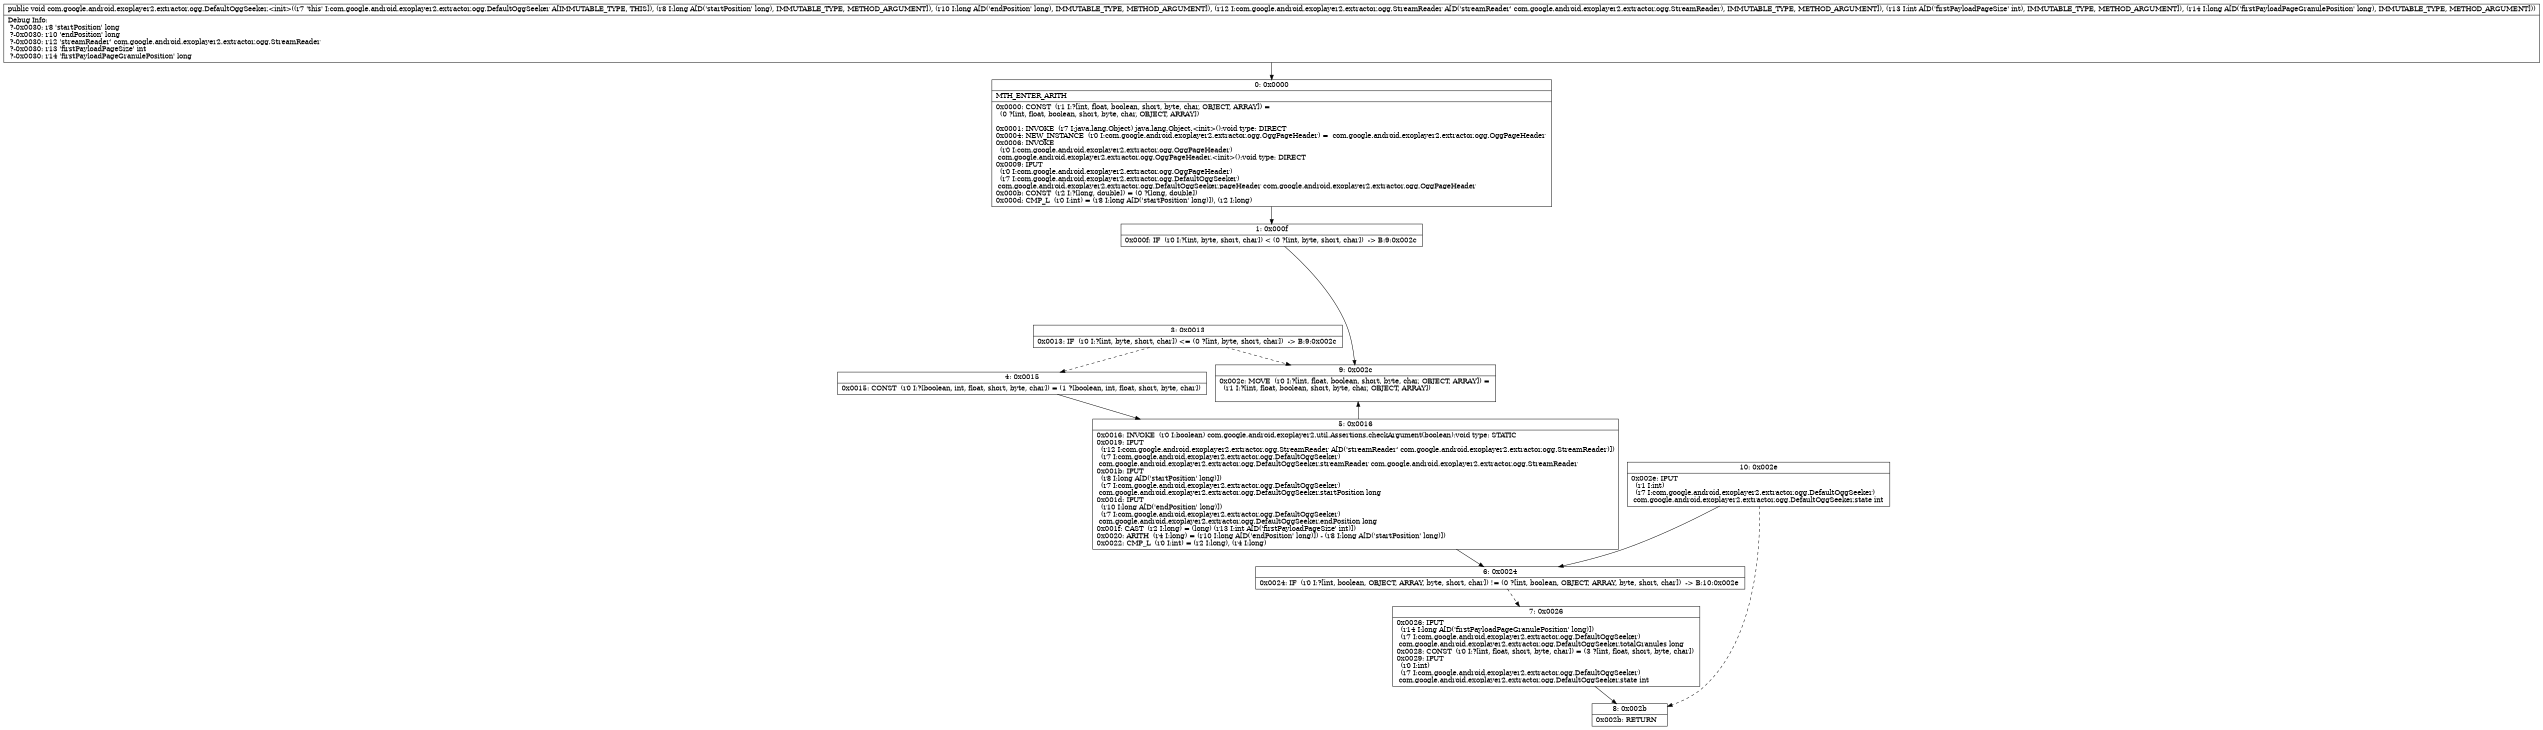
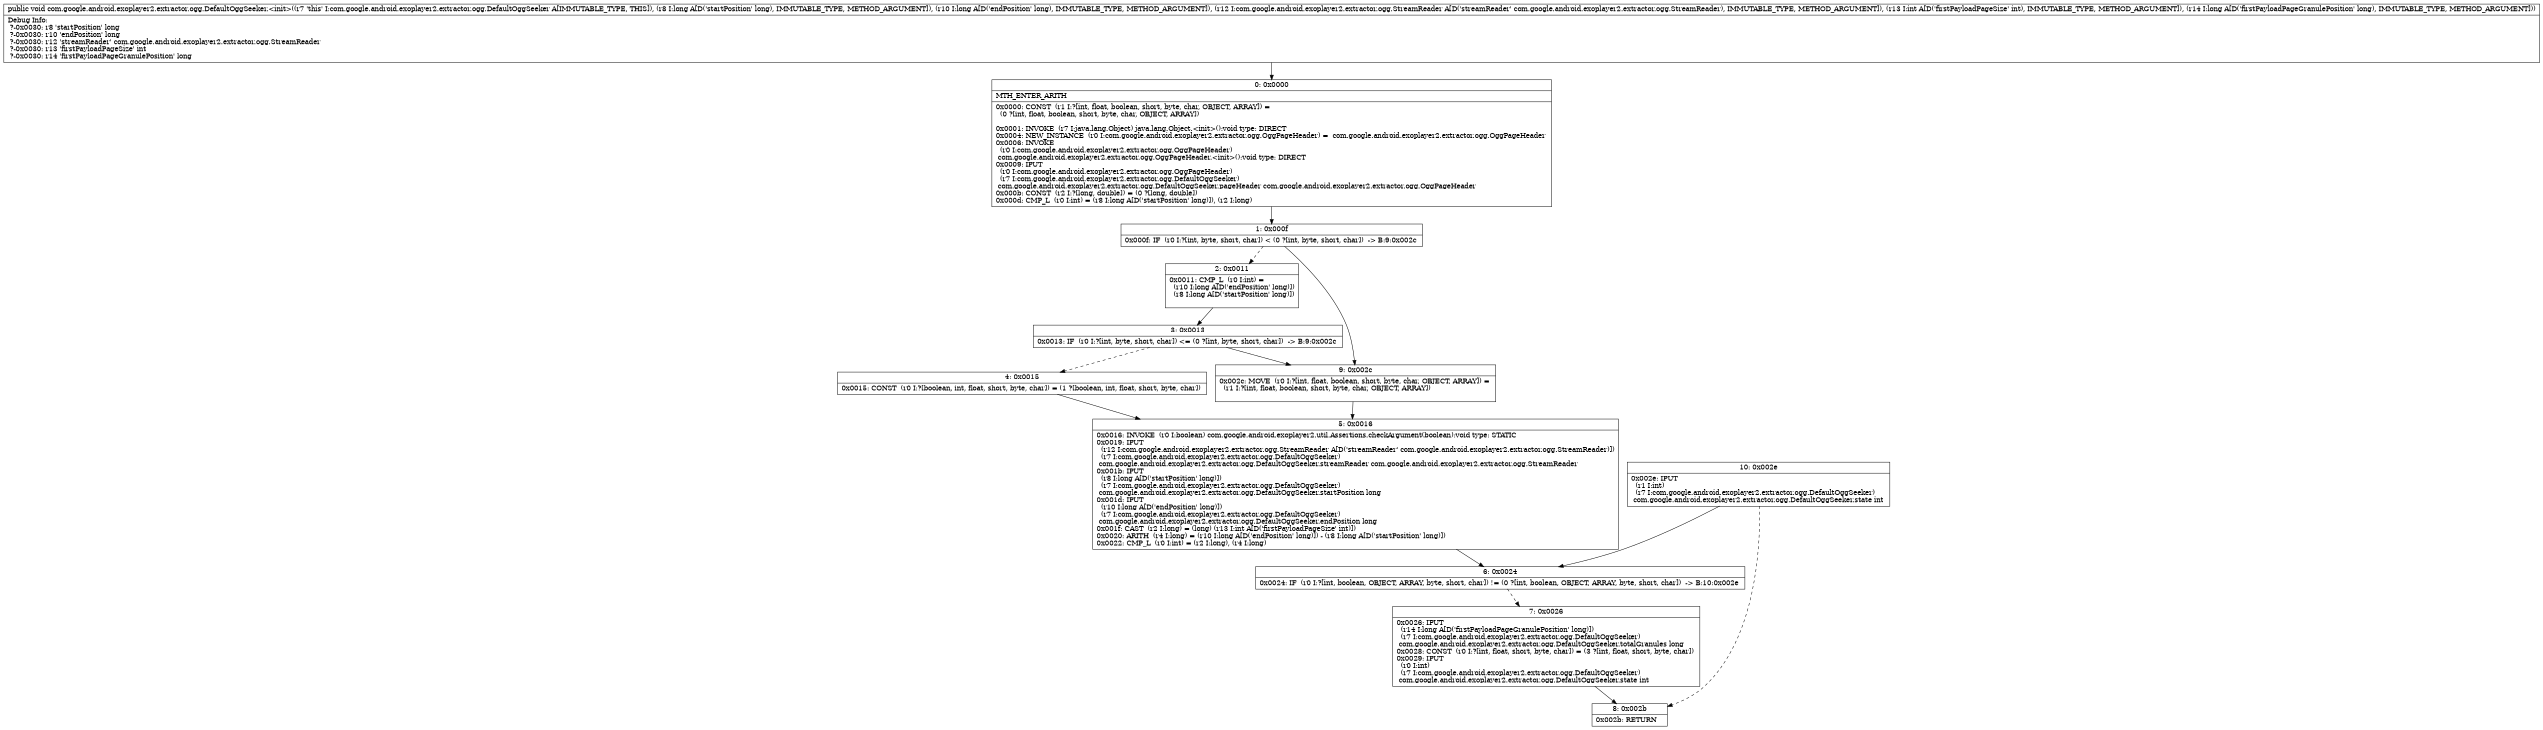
node "2: 0x0011": added
edge "3: 0x0013" -> "9: 0x002c": style dashed -> solid
edge "5: 0x0016" -> "9: 0x002c": reversed
